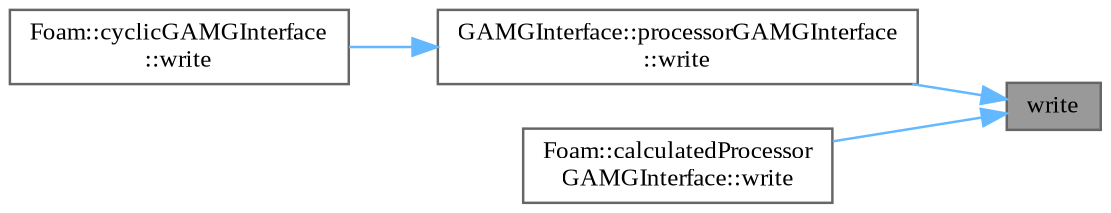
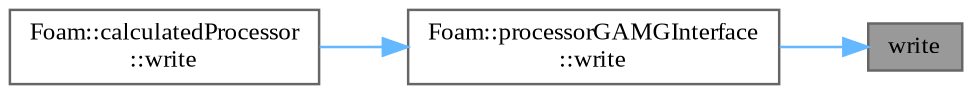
node "Foam::cyclicGAMGInterface ::write": label "Foam::cyclicGAMGInterface ::write" -> "Foam::calculatedProcessor ::write"
node "GAMGInterface::processorGAMGInterface ::write": label "GAMGInterface::processorGAMGInterface ::write" -> "Foam::processorGAMGInterface ::write"
node "Foam::calculatedProcessor GAMGInterface::write": removed
